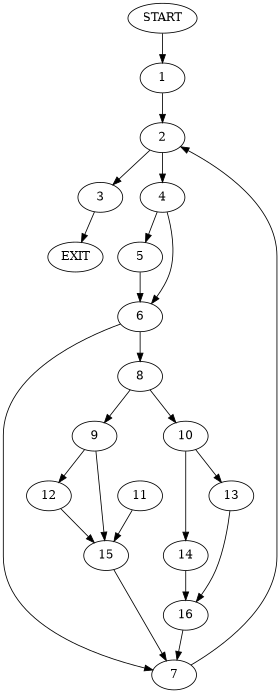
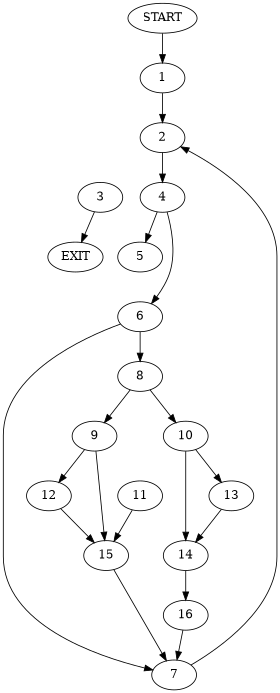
edge "2" -> "3": removed
edge "5" -> "6": removed
edge "13" -> "16": now "13" -> "14"
